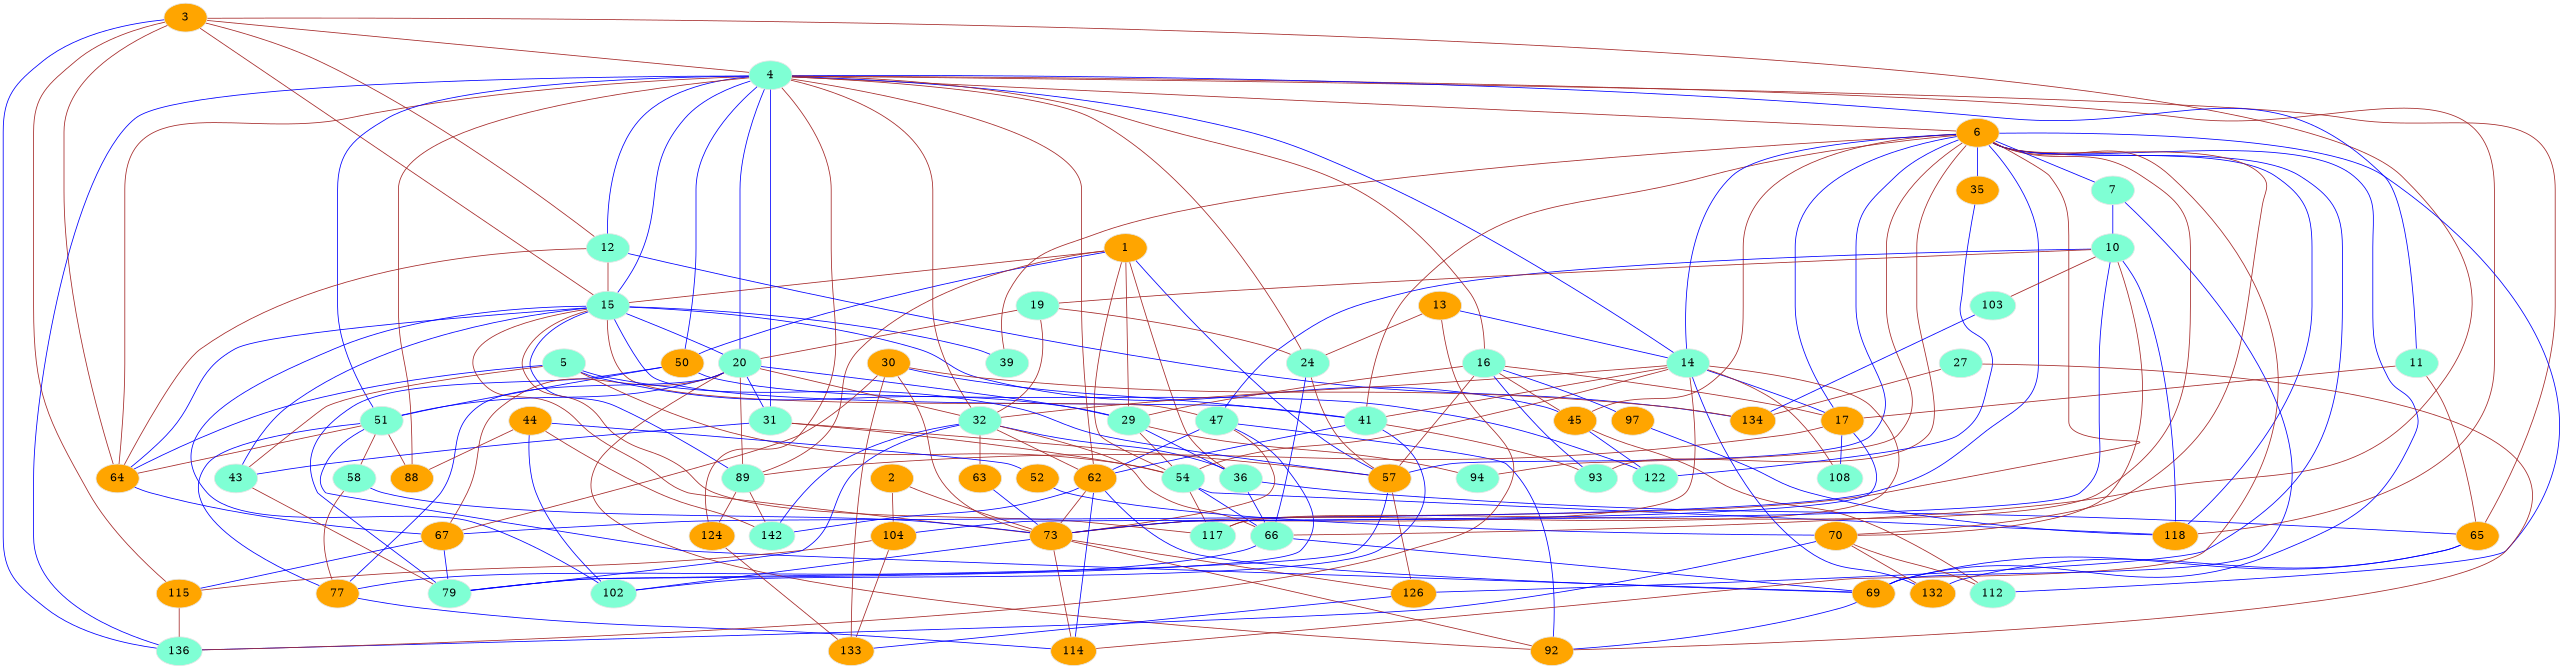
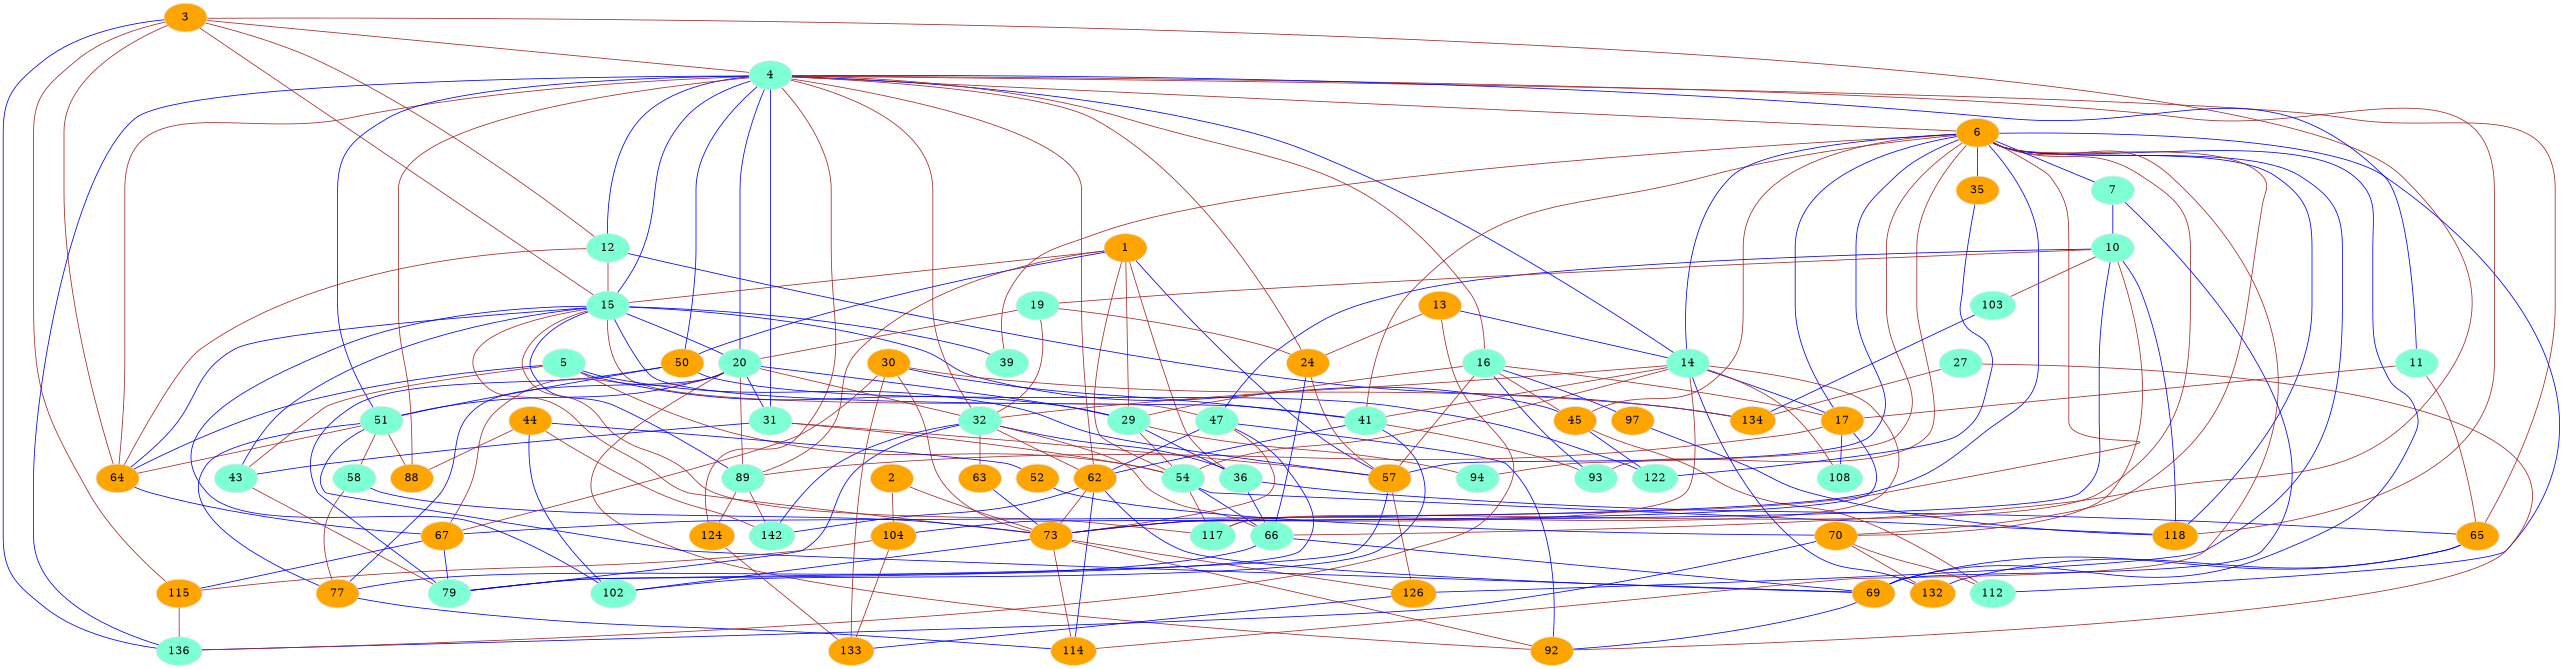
node "24": fillcolor aquamarine -> orange
